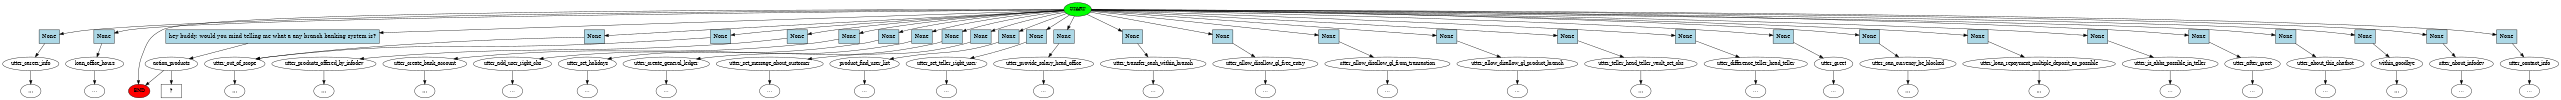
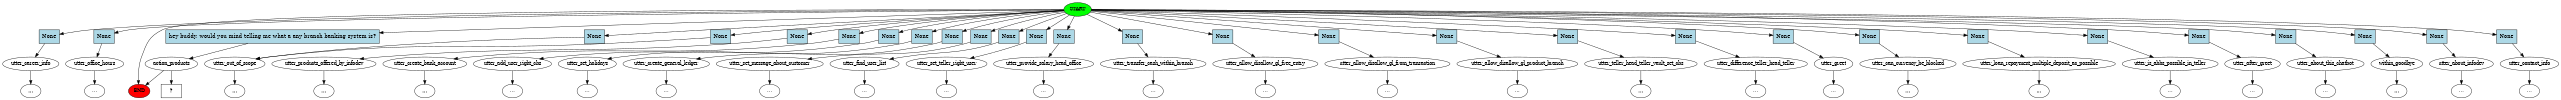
node "loan_office_hours": label "loan_office_hours" -> "utter_office_hours"
node "product_find_user_list": label "product_find_user_list" -> "utter_find_user_list"
